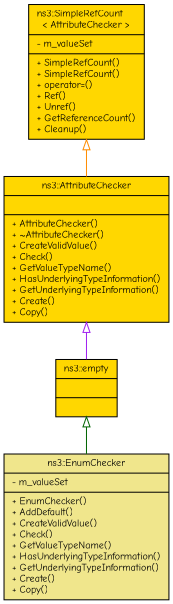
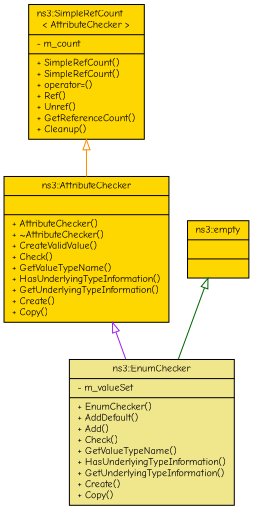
node "ns3::SimpleRefCount": text "- m_valueSet" -> "- m_count"
edge "ns3::empty" -> "ns3::AttributeChecker": now "ns3::EnumChecker" -> "ns3::AttributeChecker"
node "ns3::EnumChecker": text "+ CreateValidValue()" -> "+ Add()"
